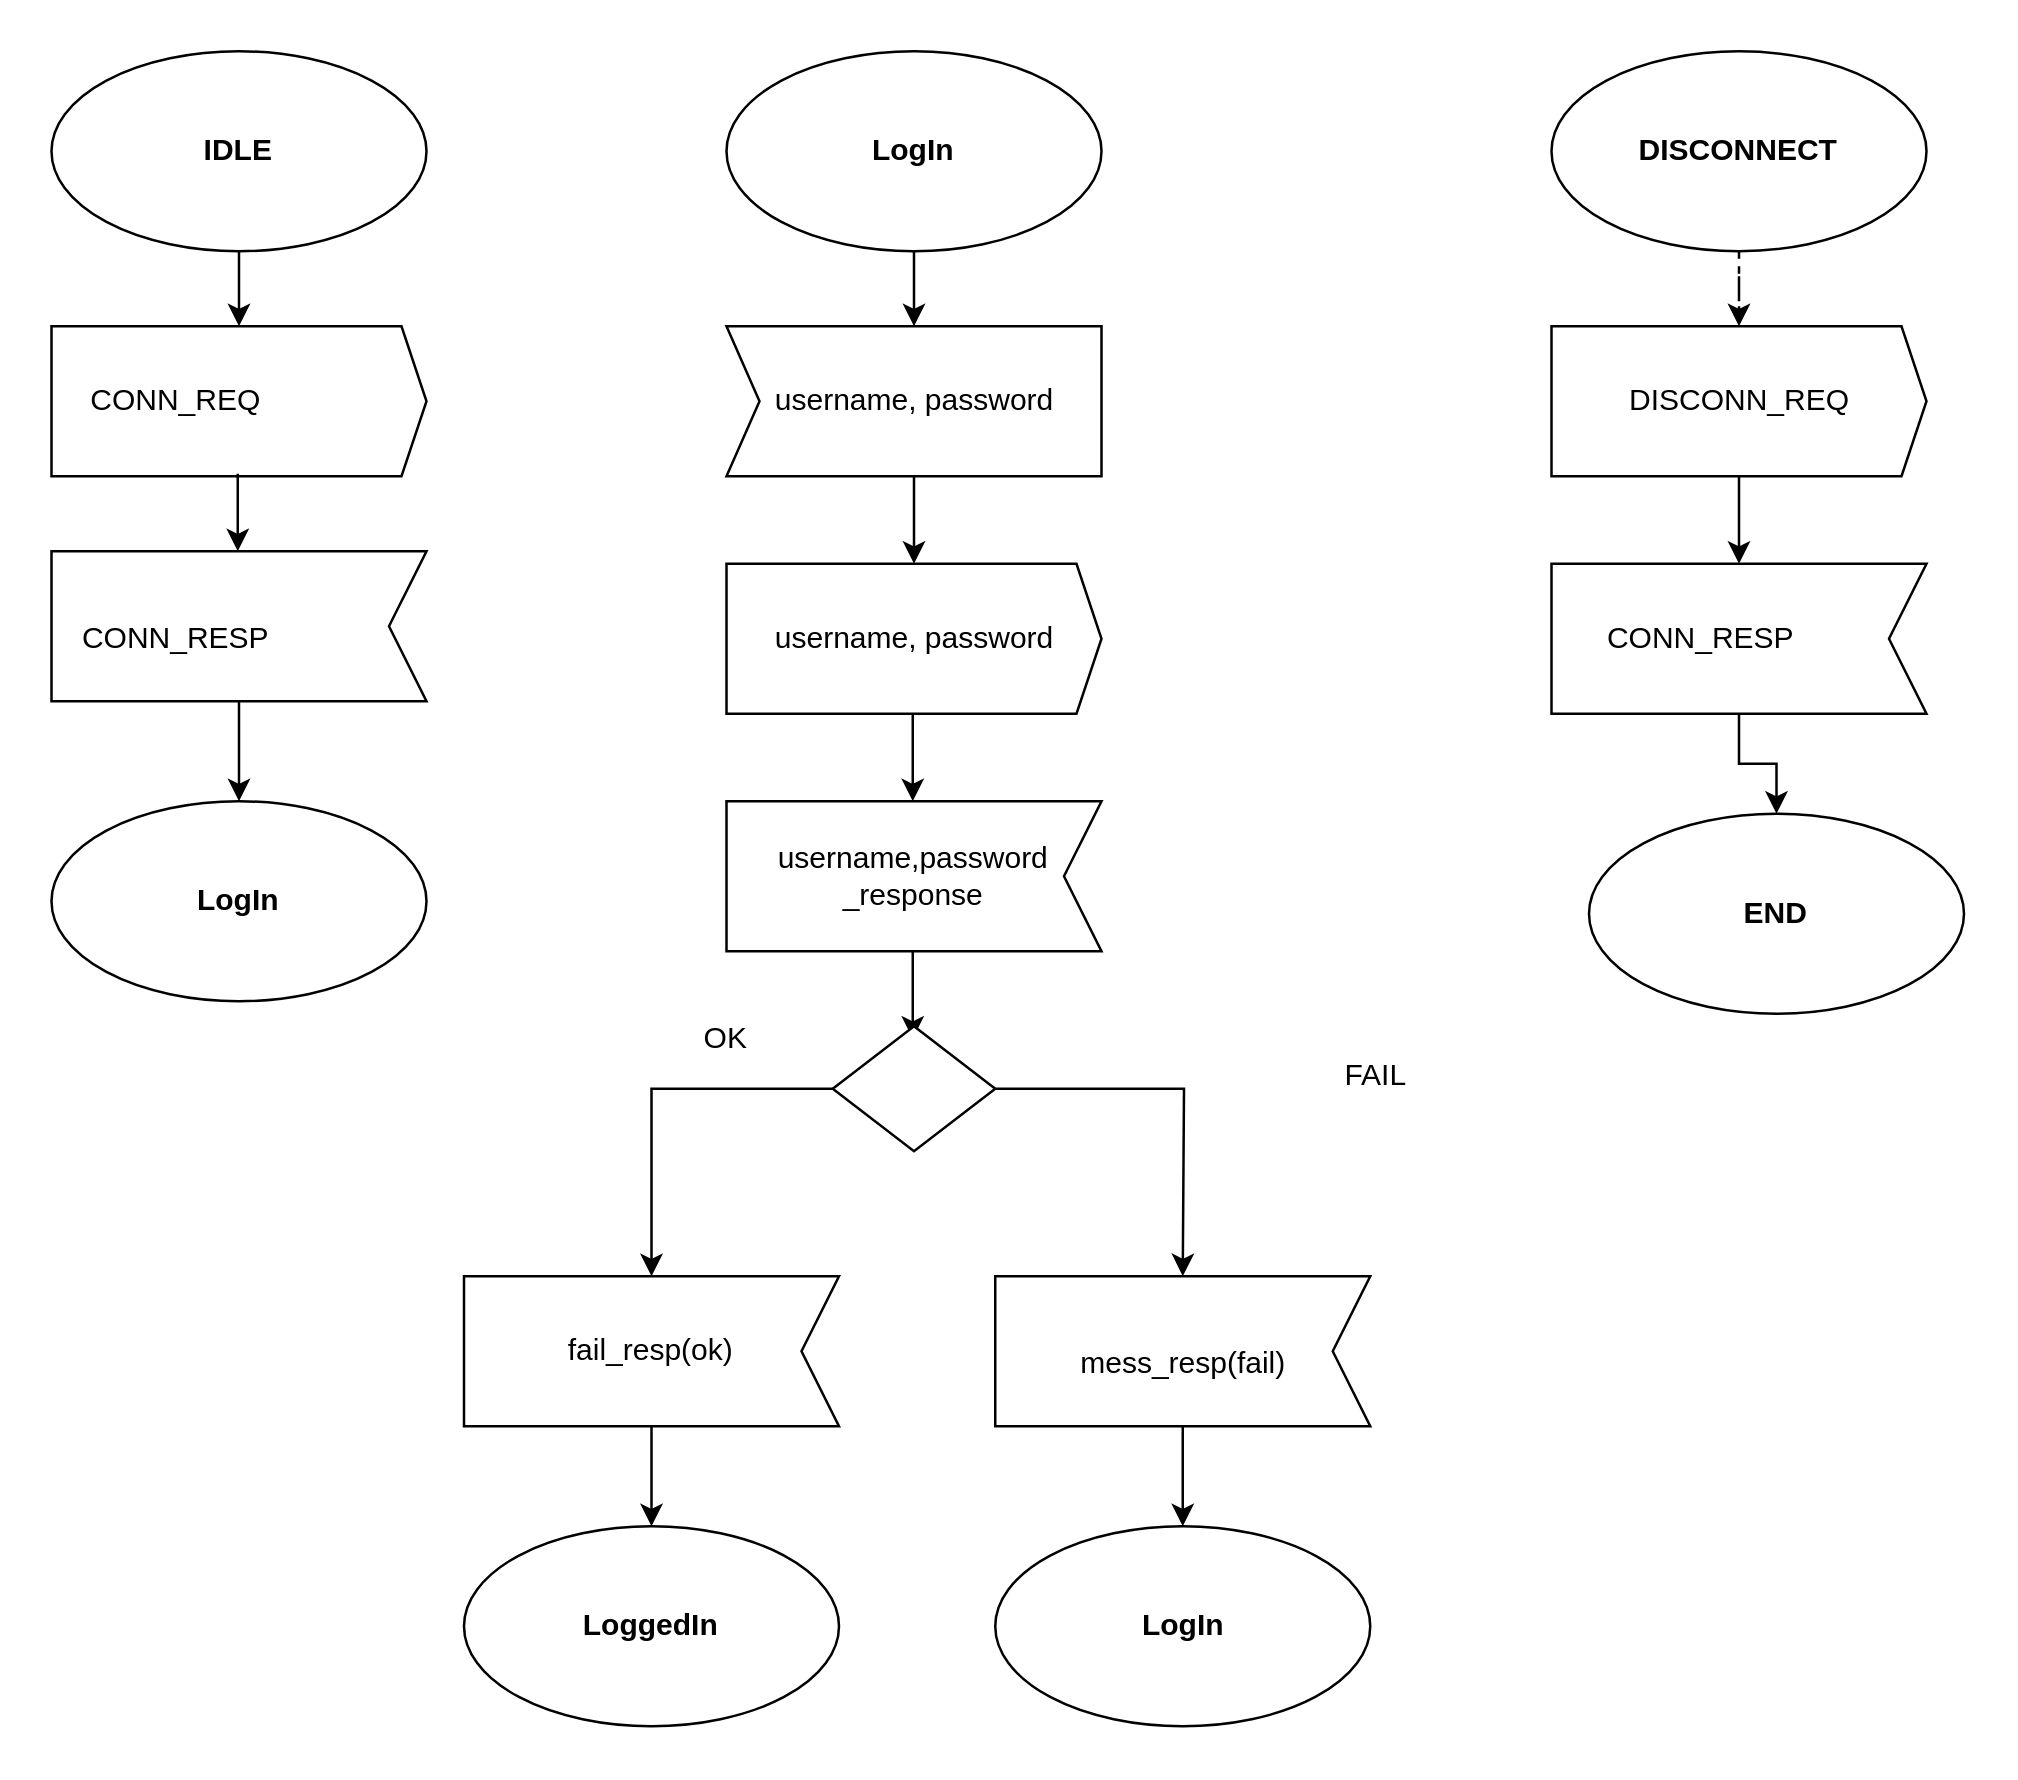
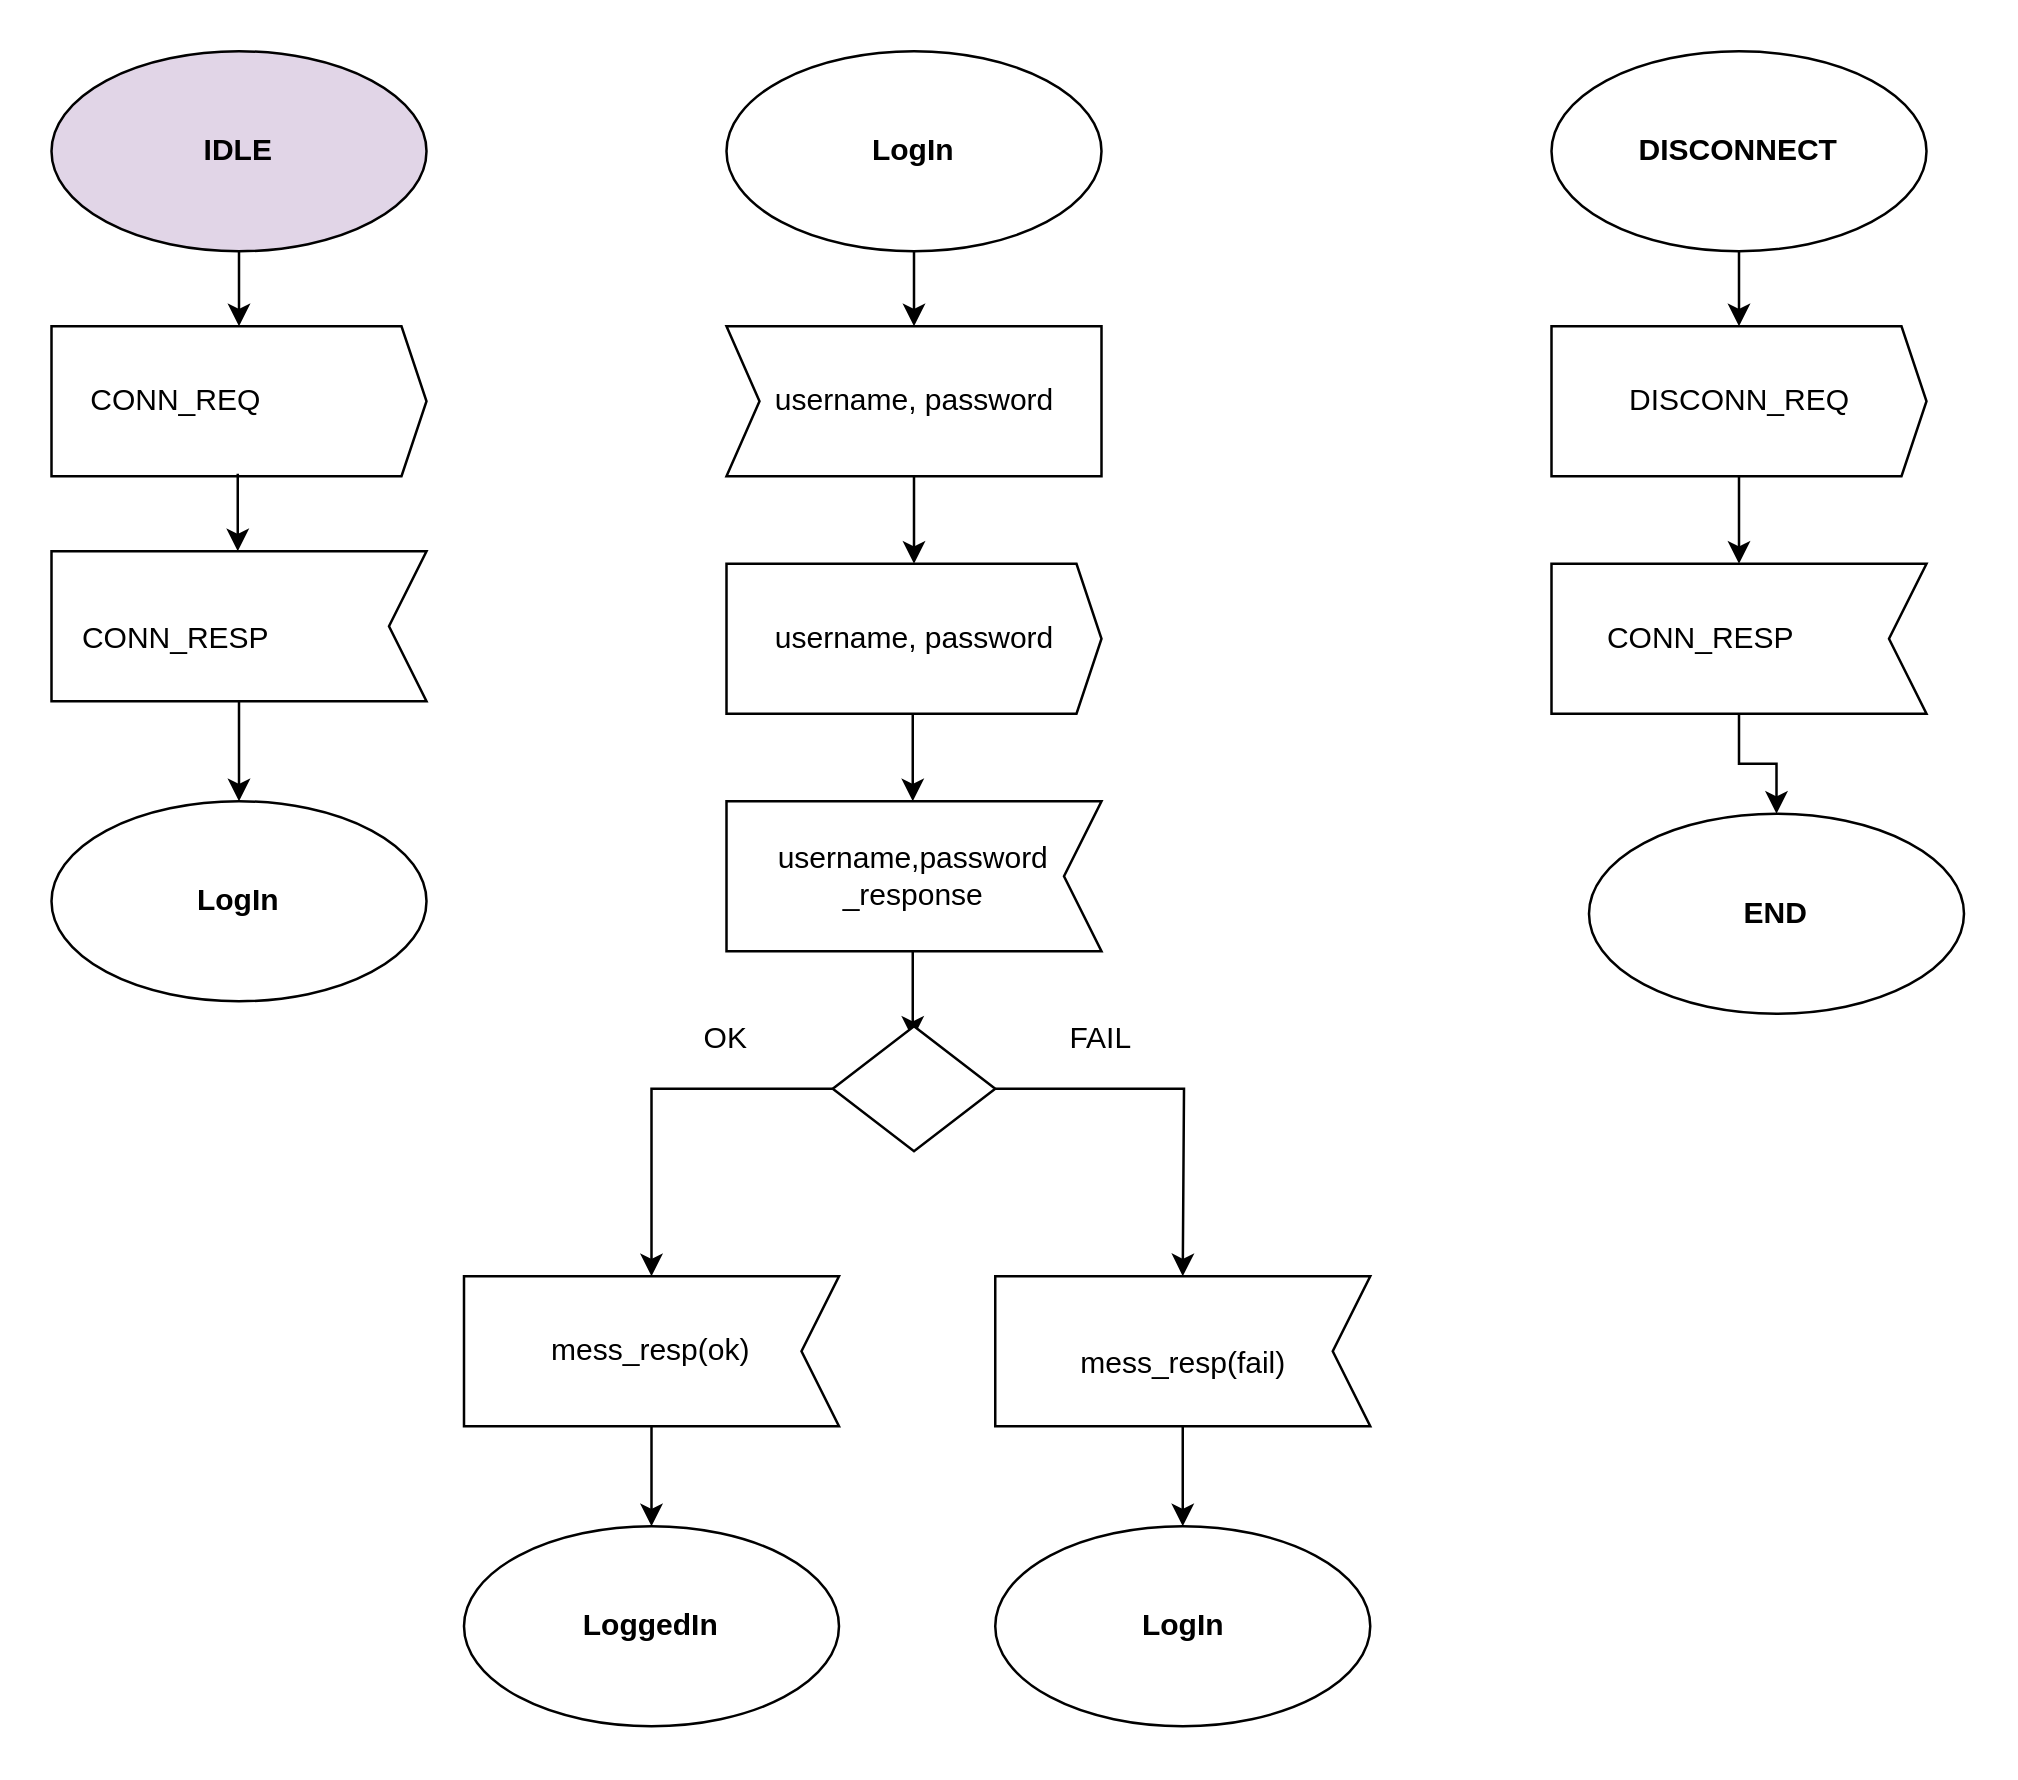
node "IDLE": fillcolor #ffffff -> #e1d5e7
edge "DISCONNECT" -> "DISCONN_REQ": style dashed -> solid
node "FAIL": moved (1376, 1076) -> (1101, 1039)
node "fail_resp(ok)": label "fail_resp(ok)" -> "mess_resp(ok)"
